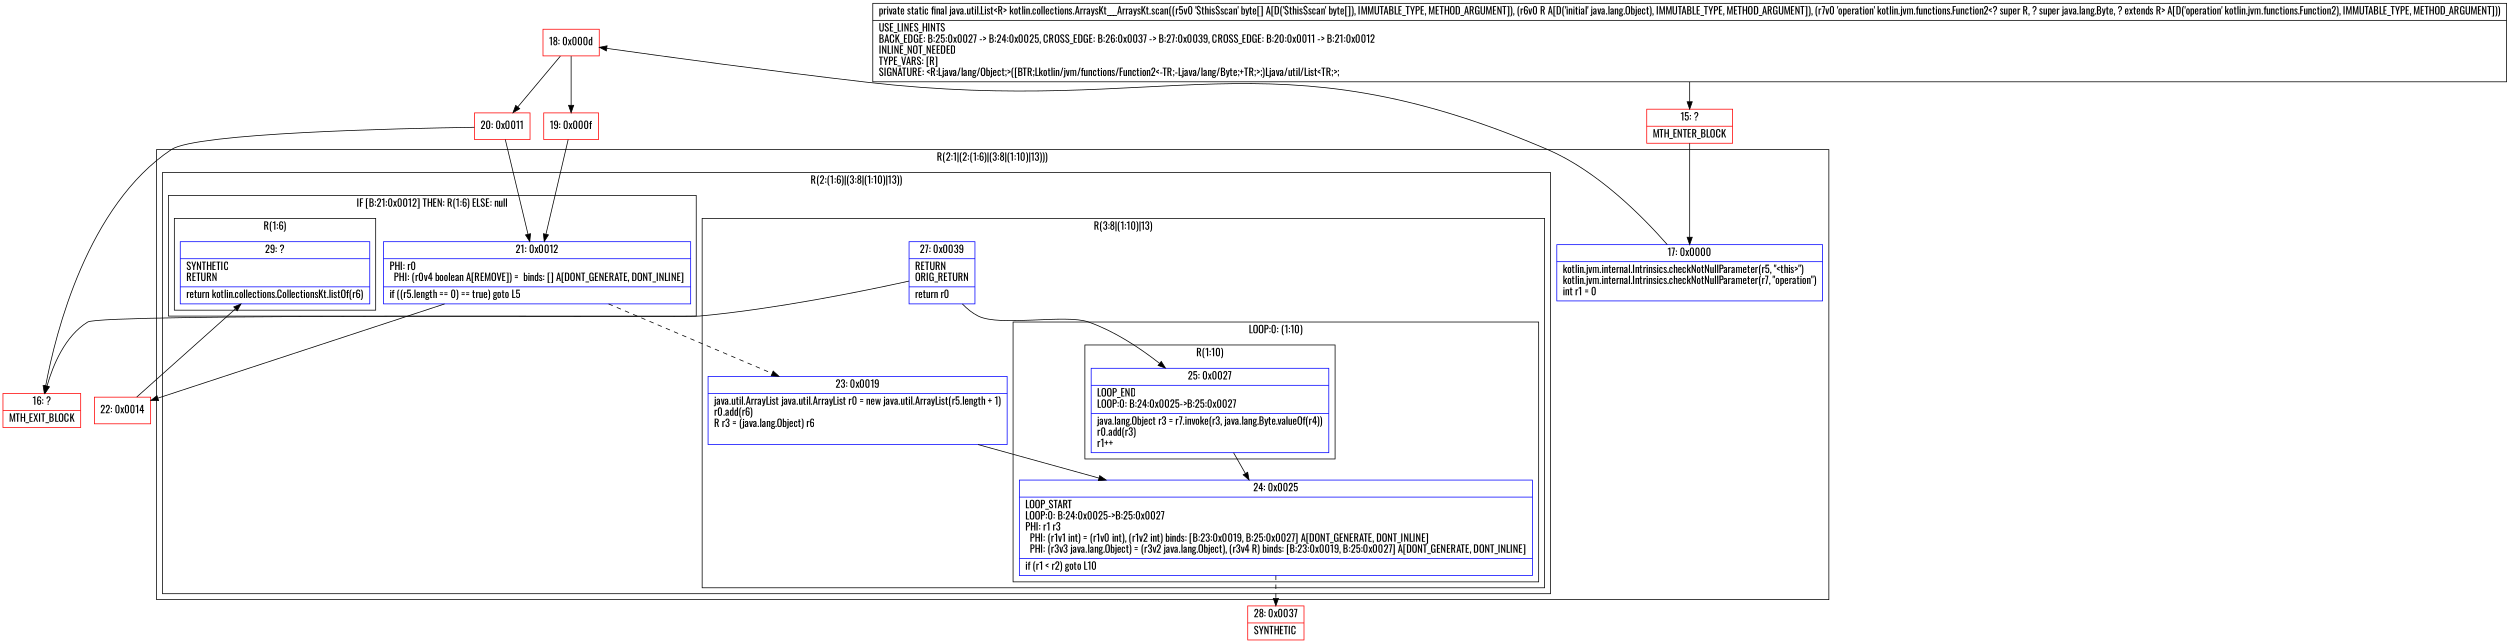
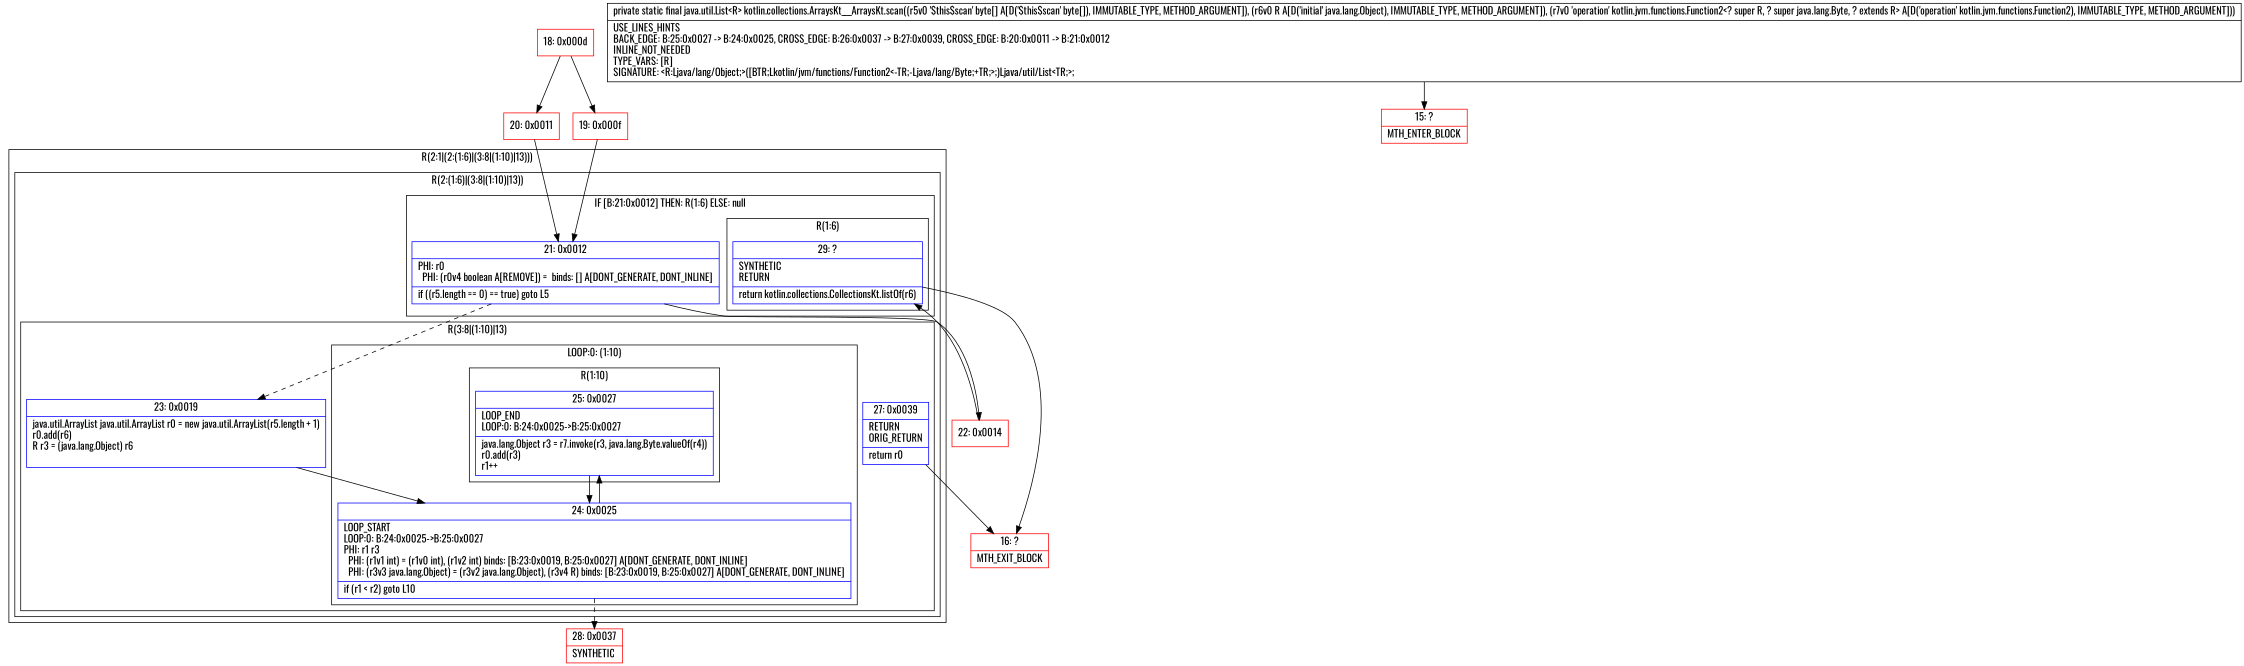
edge "20: 0x0011" -> "16: ?": now "29: ?" -> "16: ?"
node "17: 0x0000": removed
edge "27: 0x0039" -> "25: 0x0027": now "24: 0x0025" -> "25: 0x0027"
